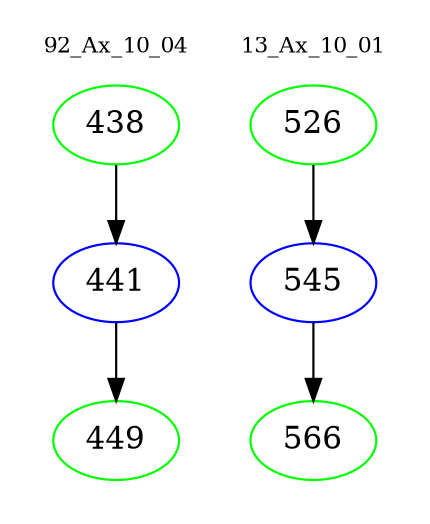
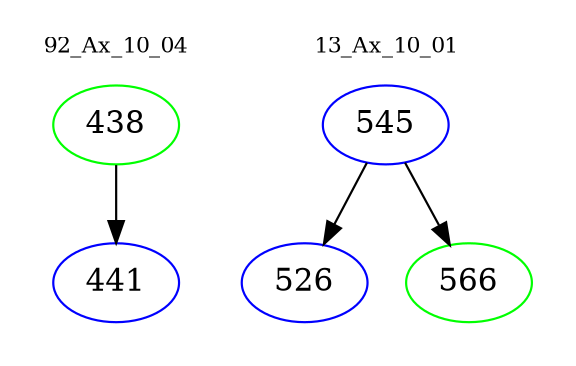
node "526": color green -> blue
edge "526" -> "545": reversed
node "449": removed
